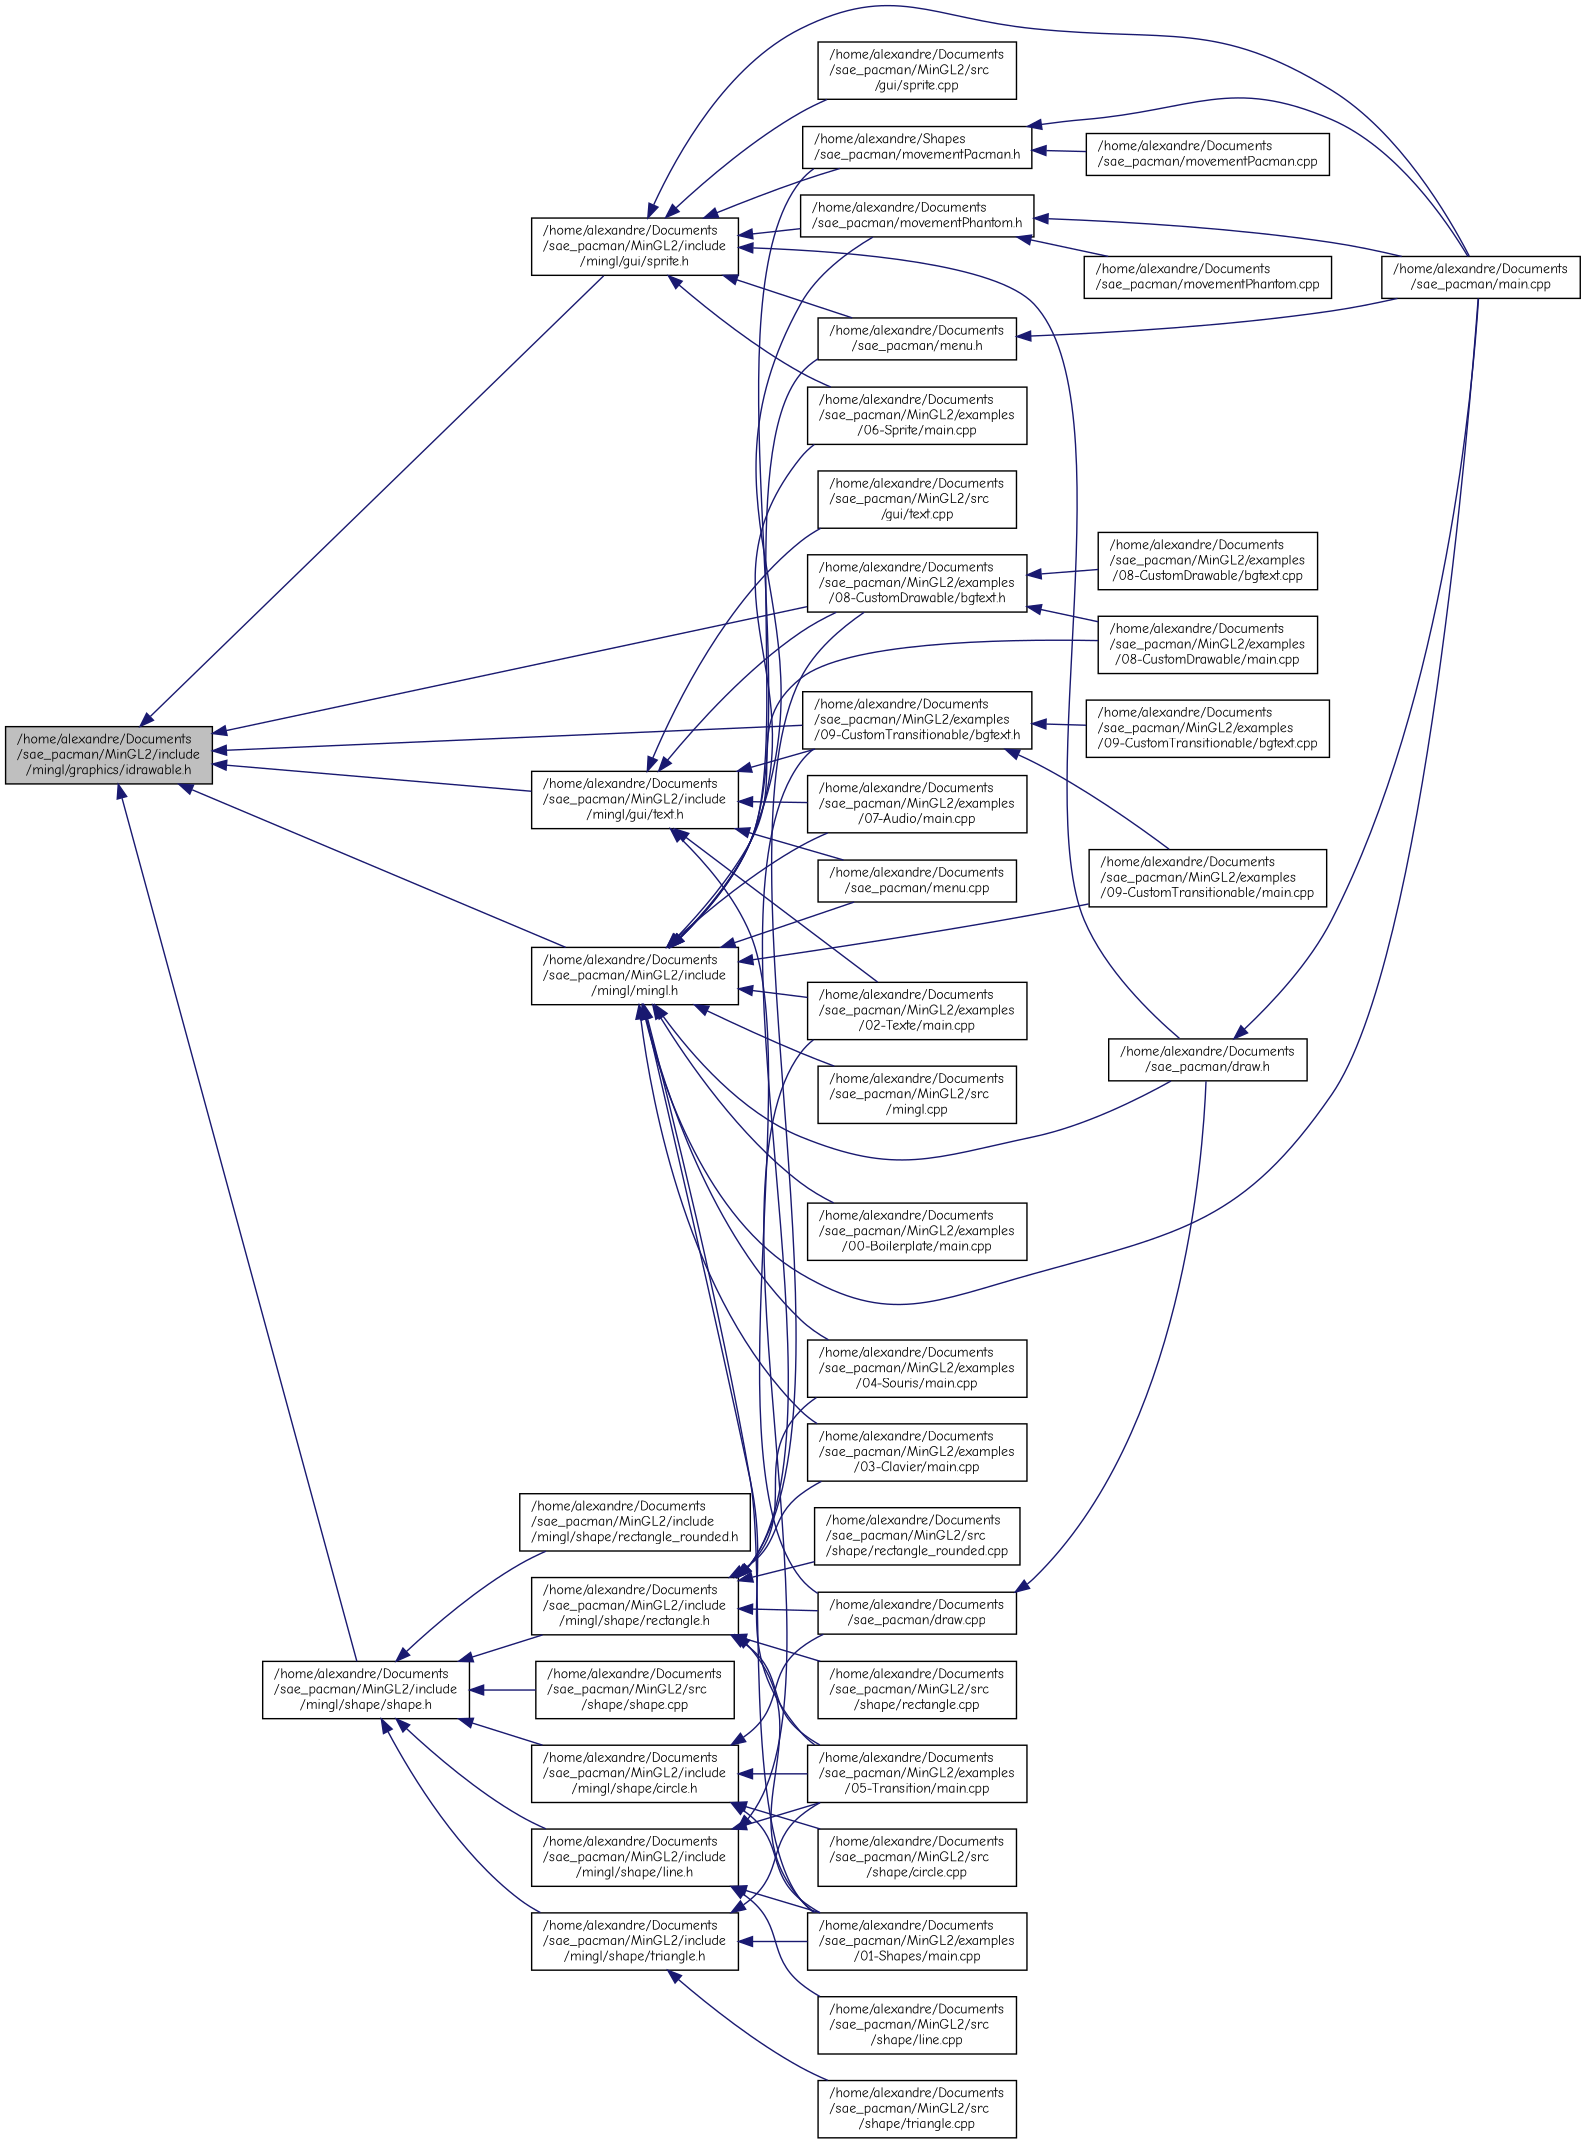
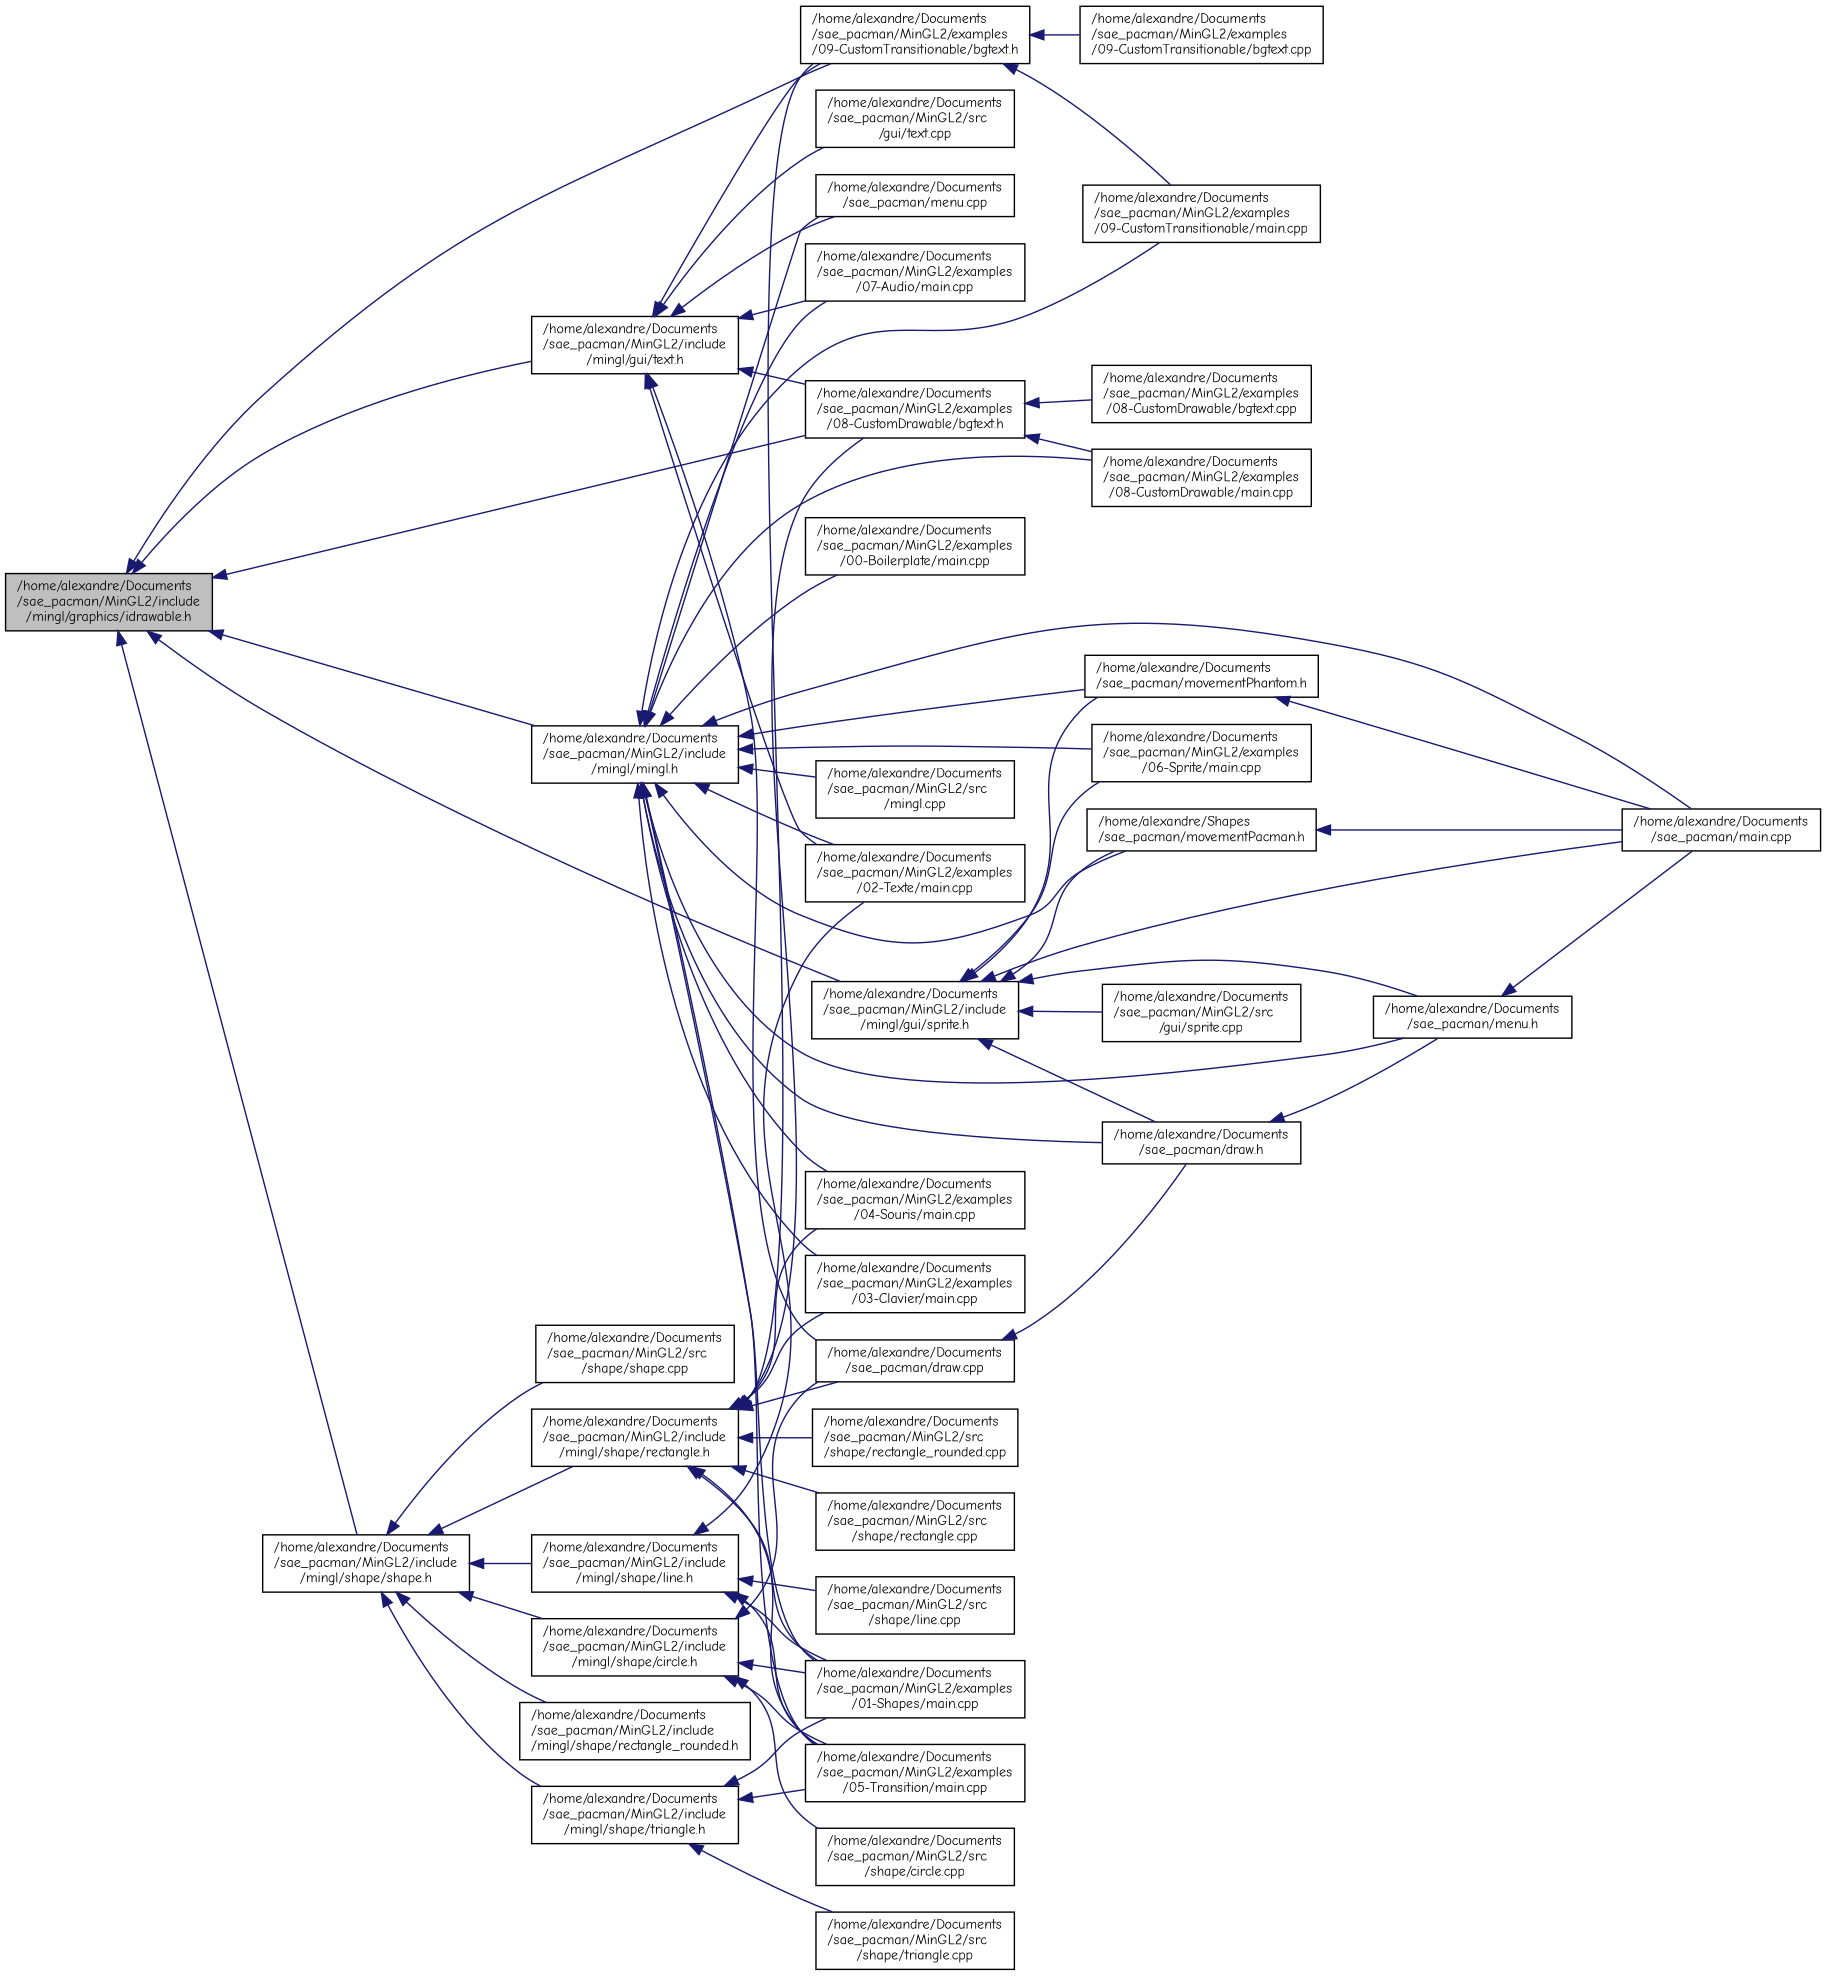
node "/home/alexandre/Documents /sae_pacman/movementPacman.cpp": removed
node "/home/alexandre/Documents /sae_pacman/movementPhantom.cpp": removed
edge "/home/alexandre/Documents /sae_pacman/main.cpp" -> "/home/alexandre/Documents /sae_pacman/draw.h": now "/home/alexandre/Documents /sae_pacman/menu.h" -> "/home/alexandre/Documents /sae_pacman/draw.h"
